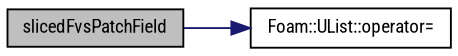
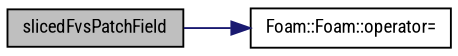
node "Foam::UList::operator=": label "Foam::UList::operator=" -> "Foam::Foam::operator="
